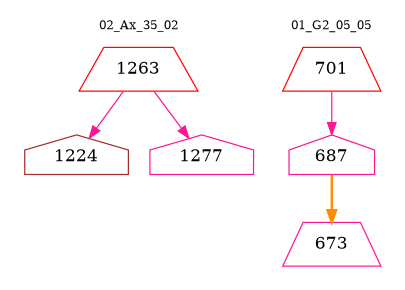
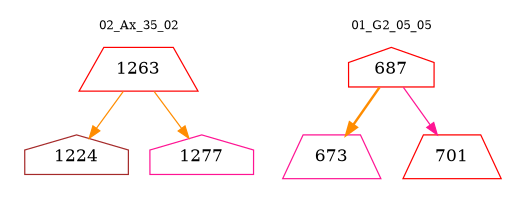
edge "701" -> "687": reversed
edge "1263" -> "1224": color deeppink -> darkorange
edge "1263" -> "1277": color deeppink -> darkorange
node "687": color deeppink -> red
